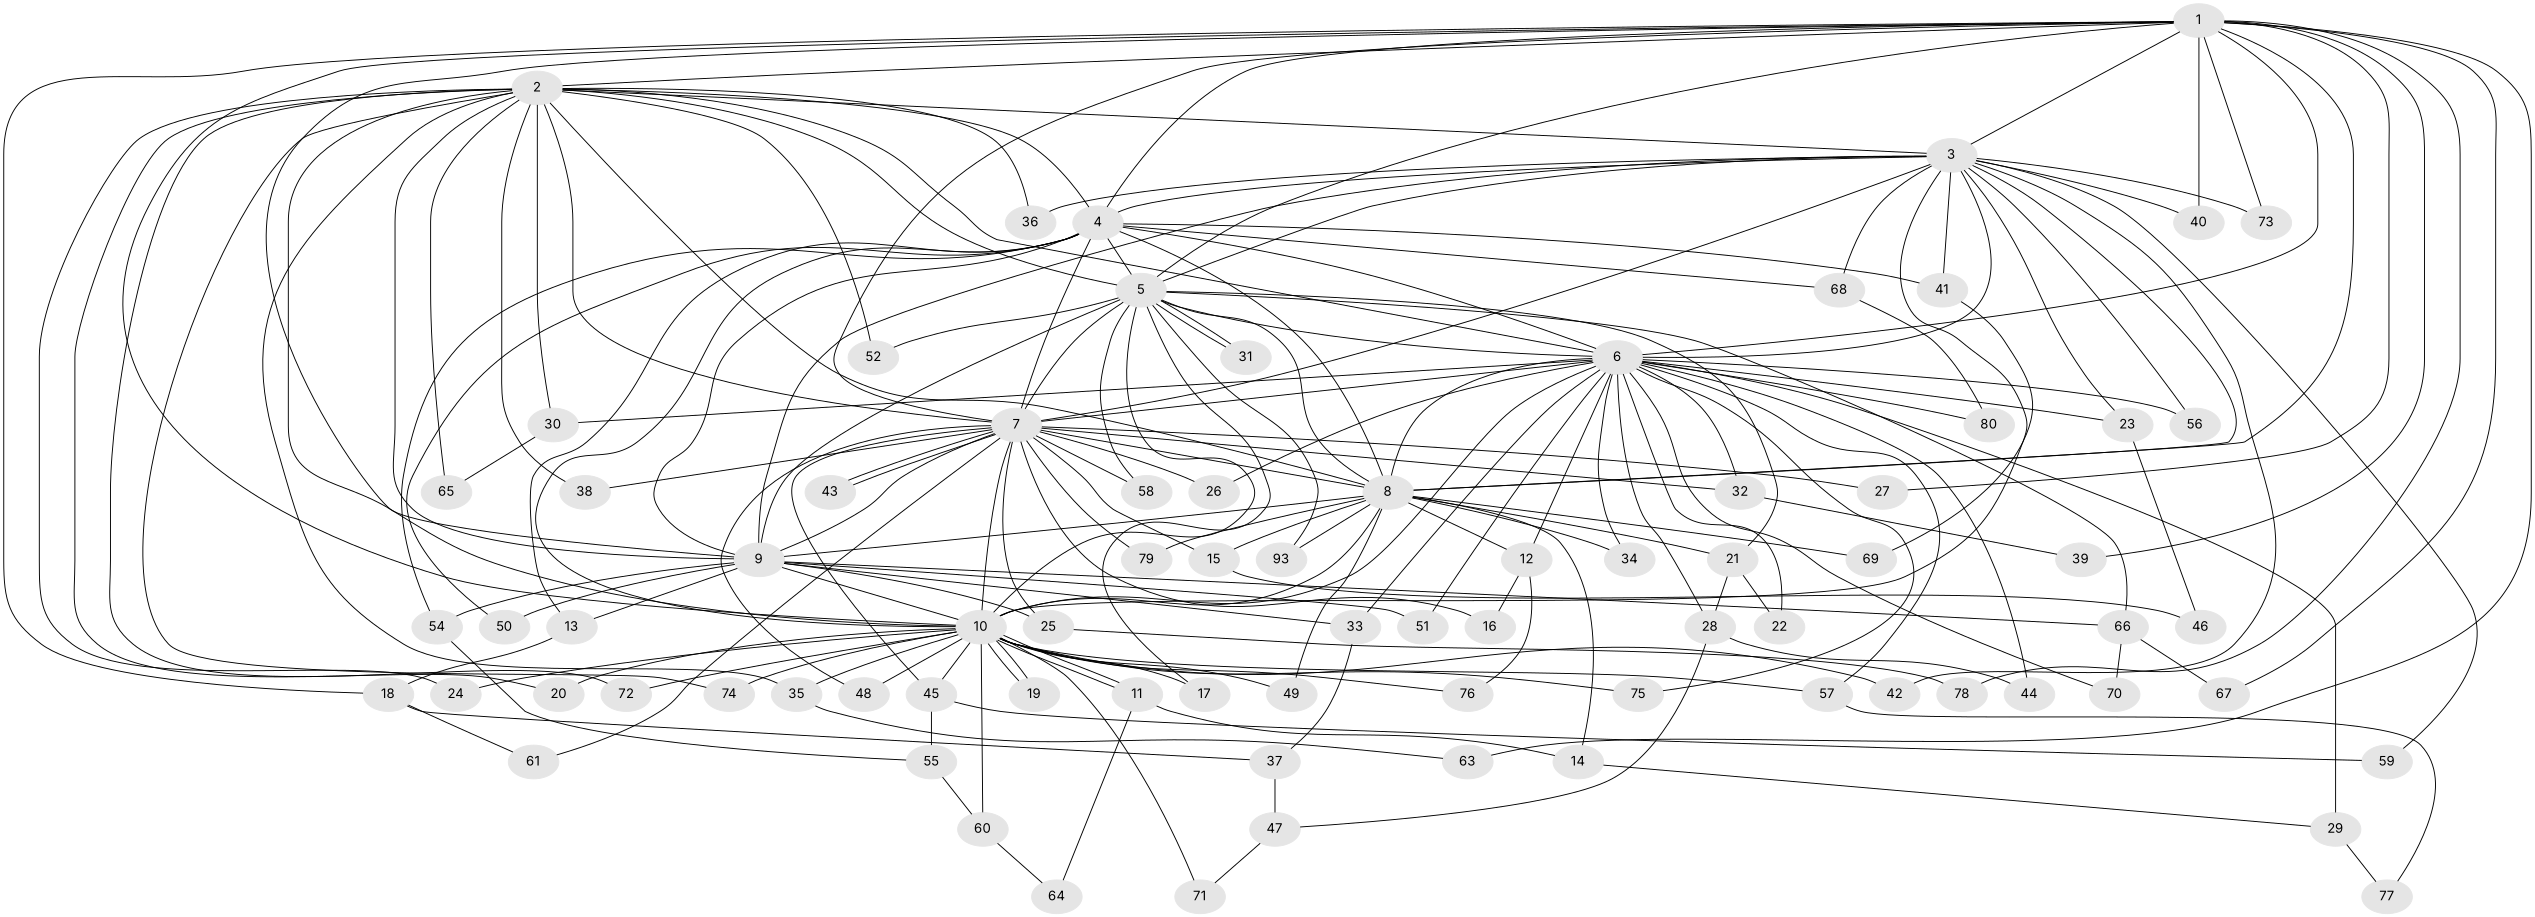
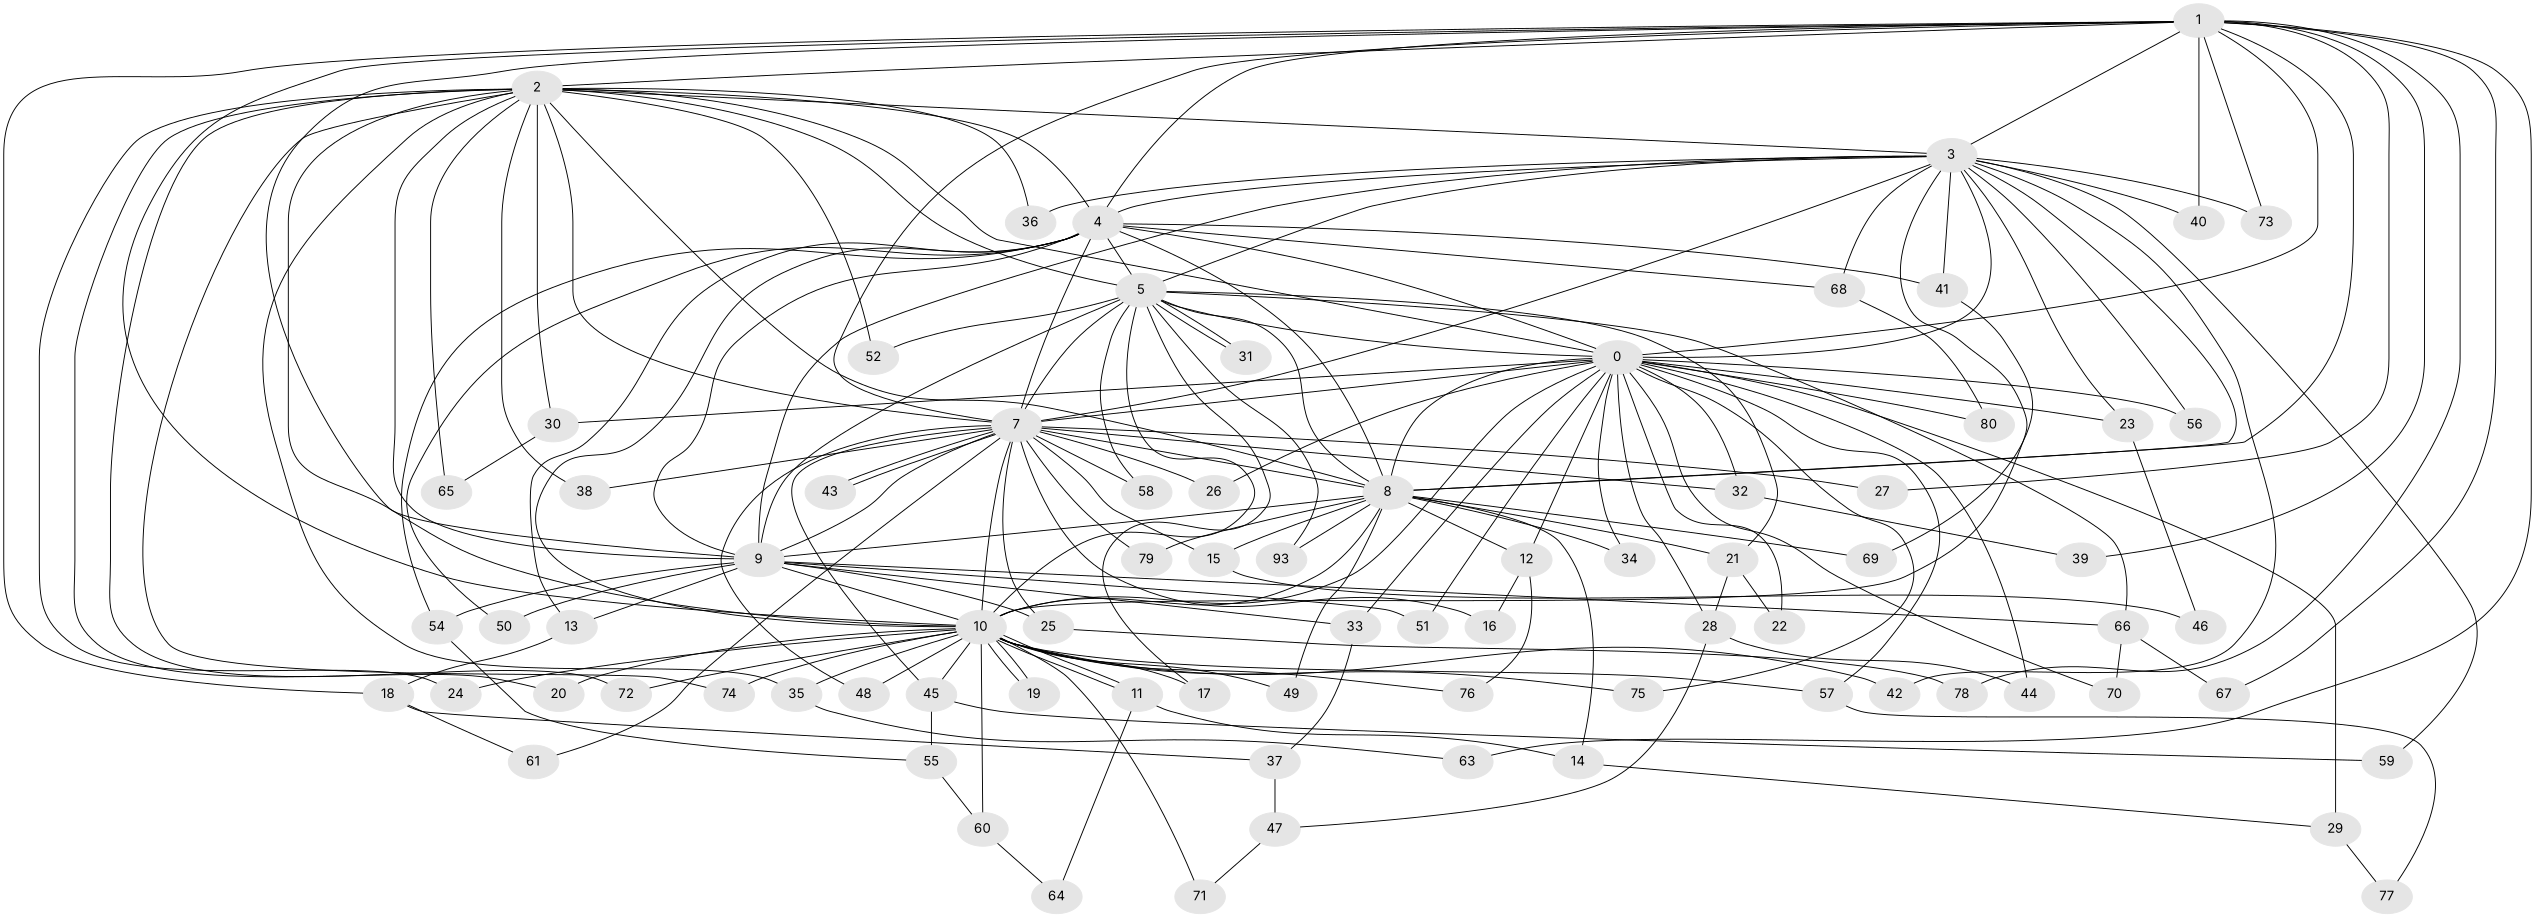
edge "1" -- "5": removed
node "6": label "6" -> "0"
